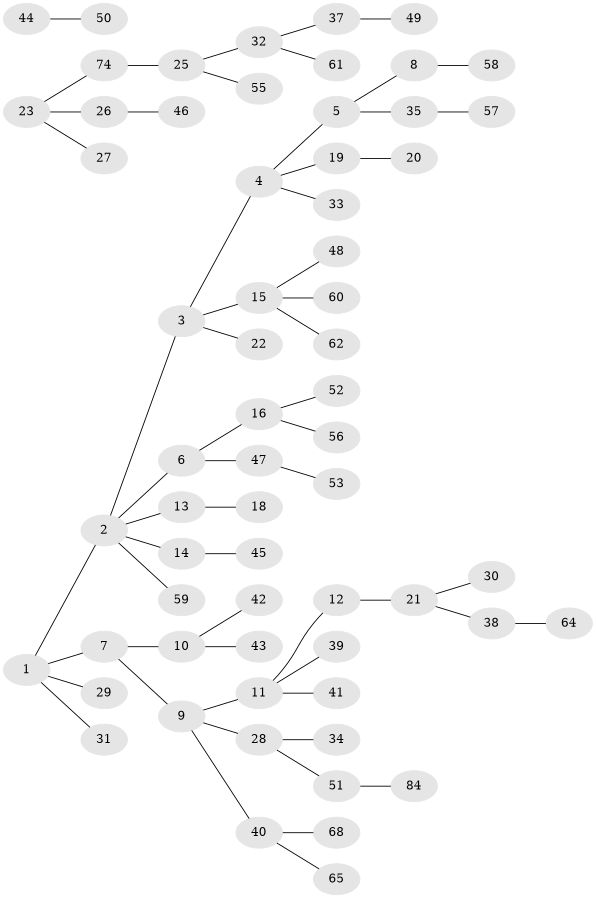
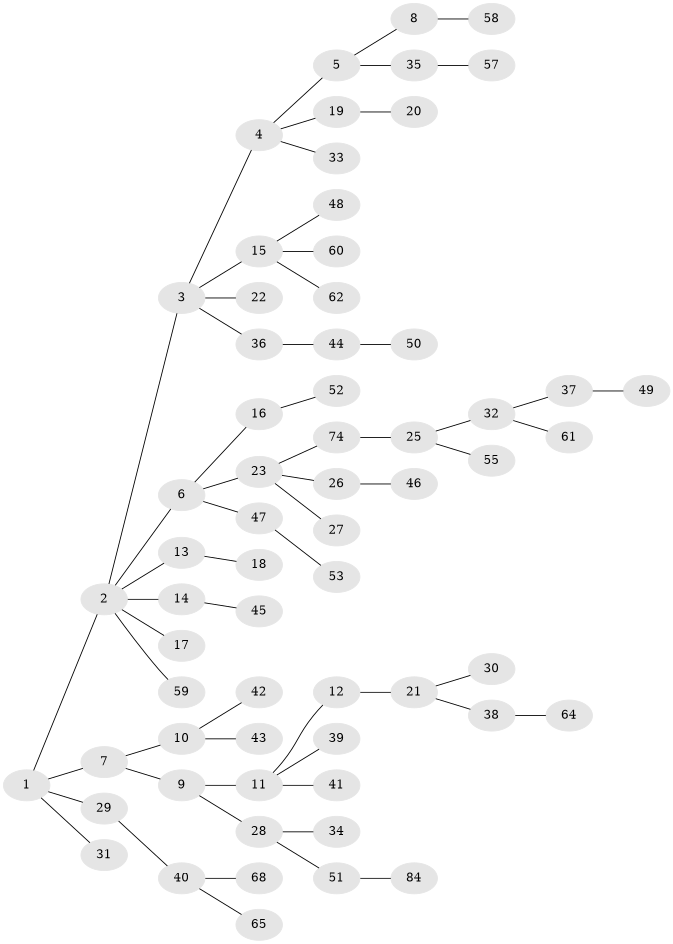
node "36": added
node "56": removed
edge "23" -- "6": added
node "17": added
edge "9" -- "40": now "29" -- "40"
